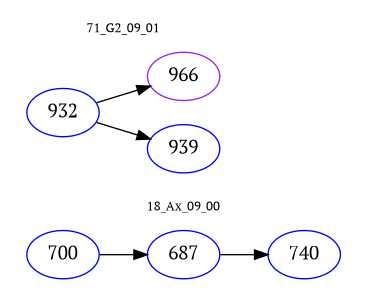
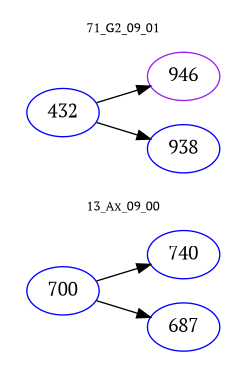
node "966": label "966" -> "946"
node "932": label "932" -> "432"
node "939": label "939" -> "938"
cluster "18_Ax_09_00": label "18_Ax_09_00" -> "13_Ax_09_00"
edge "687" -> "740": now "700" -> "740"
